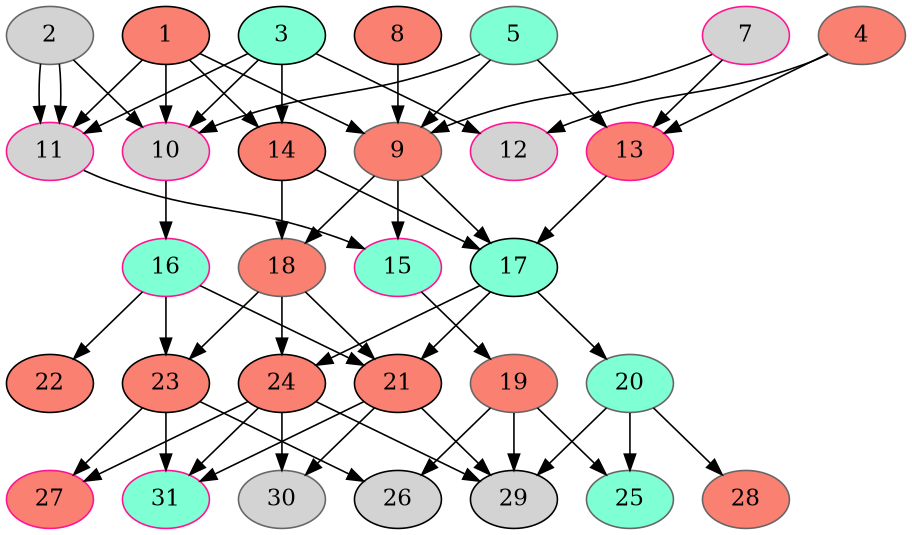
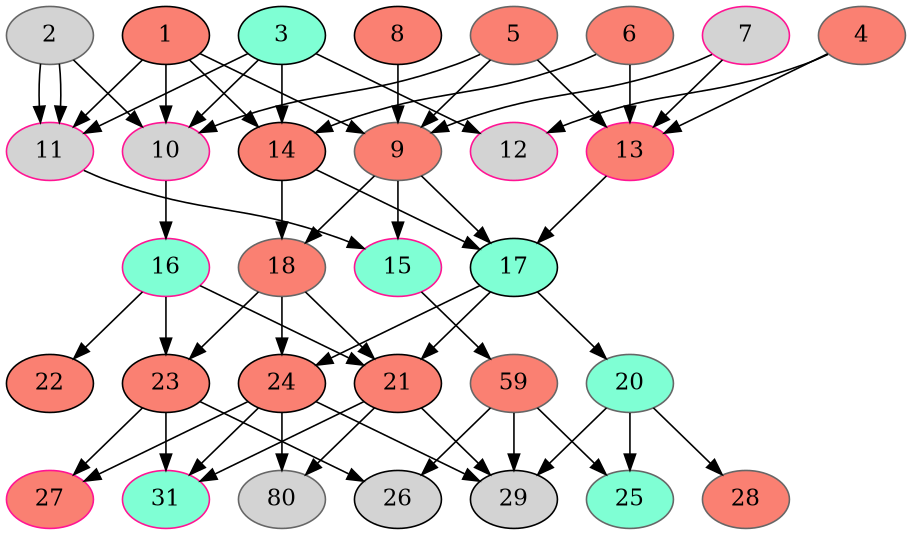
node "5": fillcolor aquamarine -> salmon
node "6": added
node "19": label "19" -> "59"
node "30": label "30" -> "80"
